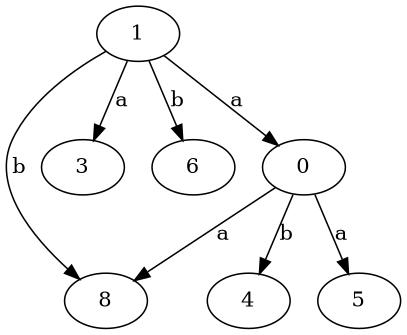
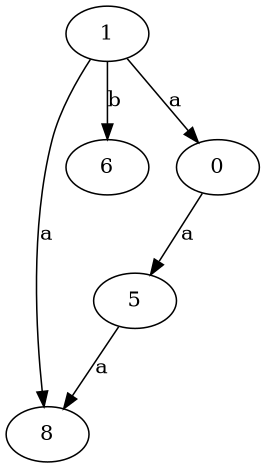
edge "1" -> "8": label "b" -> "a"
node "3": removed
edge "0" -> "8": now "5" -> "8"
node "4": removed
